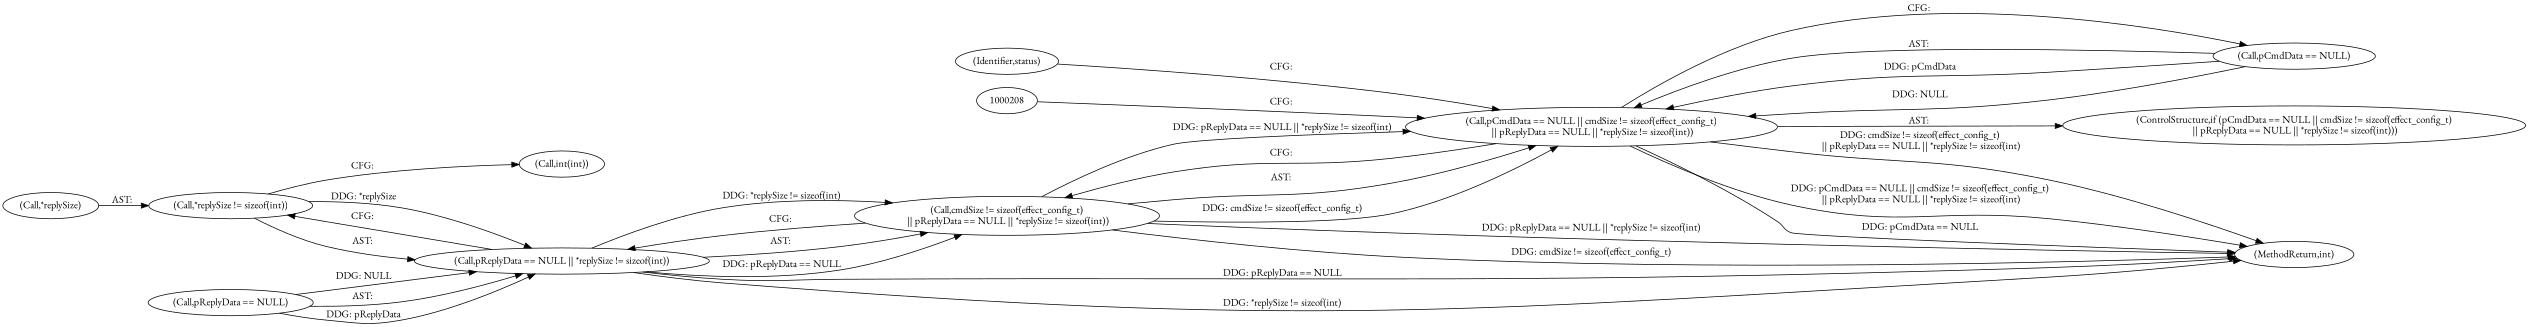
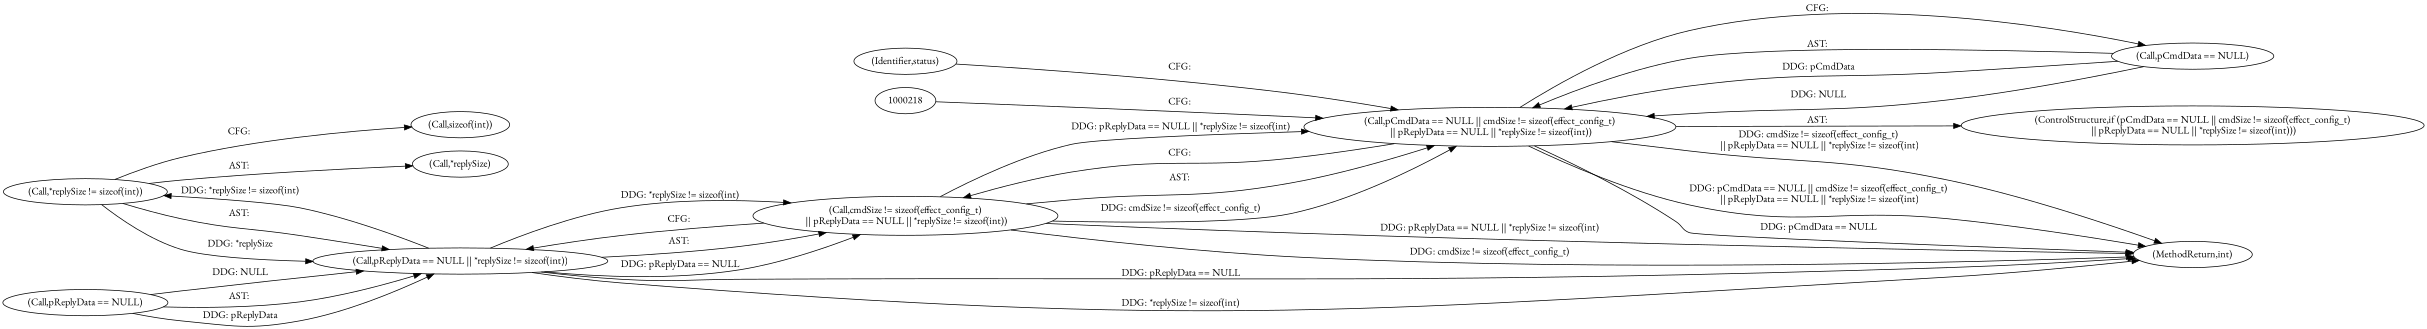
node "1000208": label "1000208" -> "1000218"
node "(Call,int(int))": label "(Call,int(int))" -> "(Call,sizeof(int))"
edge "(Call,*replySize)" -> "(Call,*replySize != sizeof(int))": reversed
edge "(Call,pReplyData == NULL || *replySize != sizeof(int))" -> "(Call,*replySize != sizeof(int))": label "CFG: " -> "DDG: *replySize != sizeof(int)"
